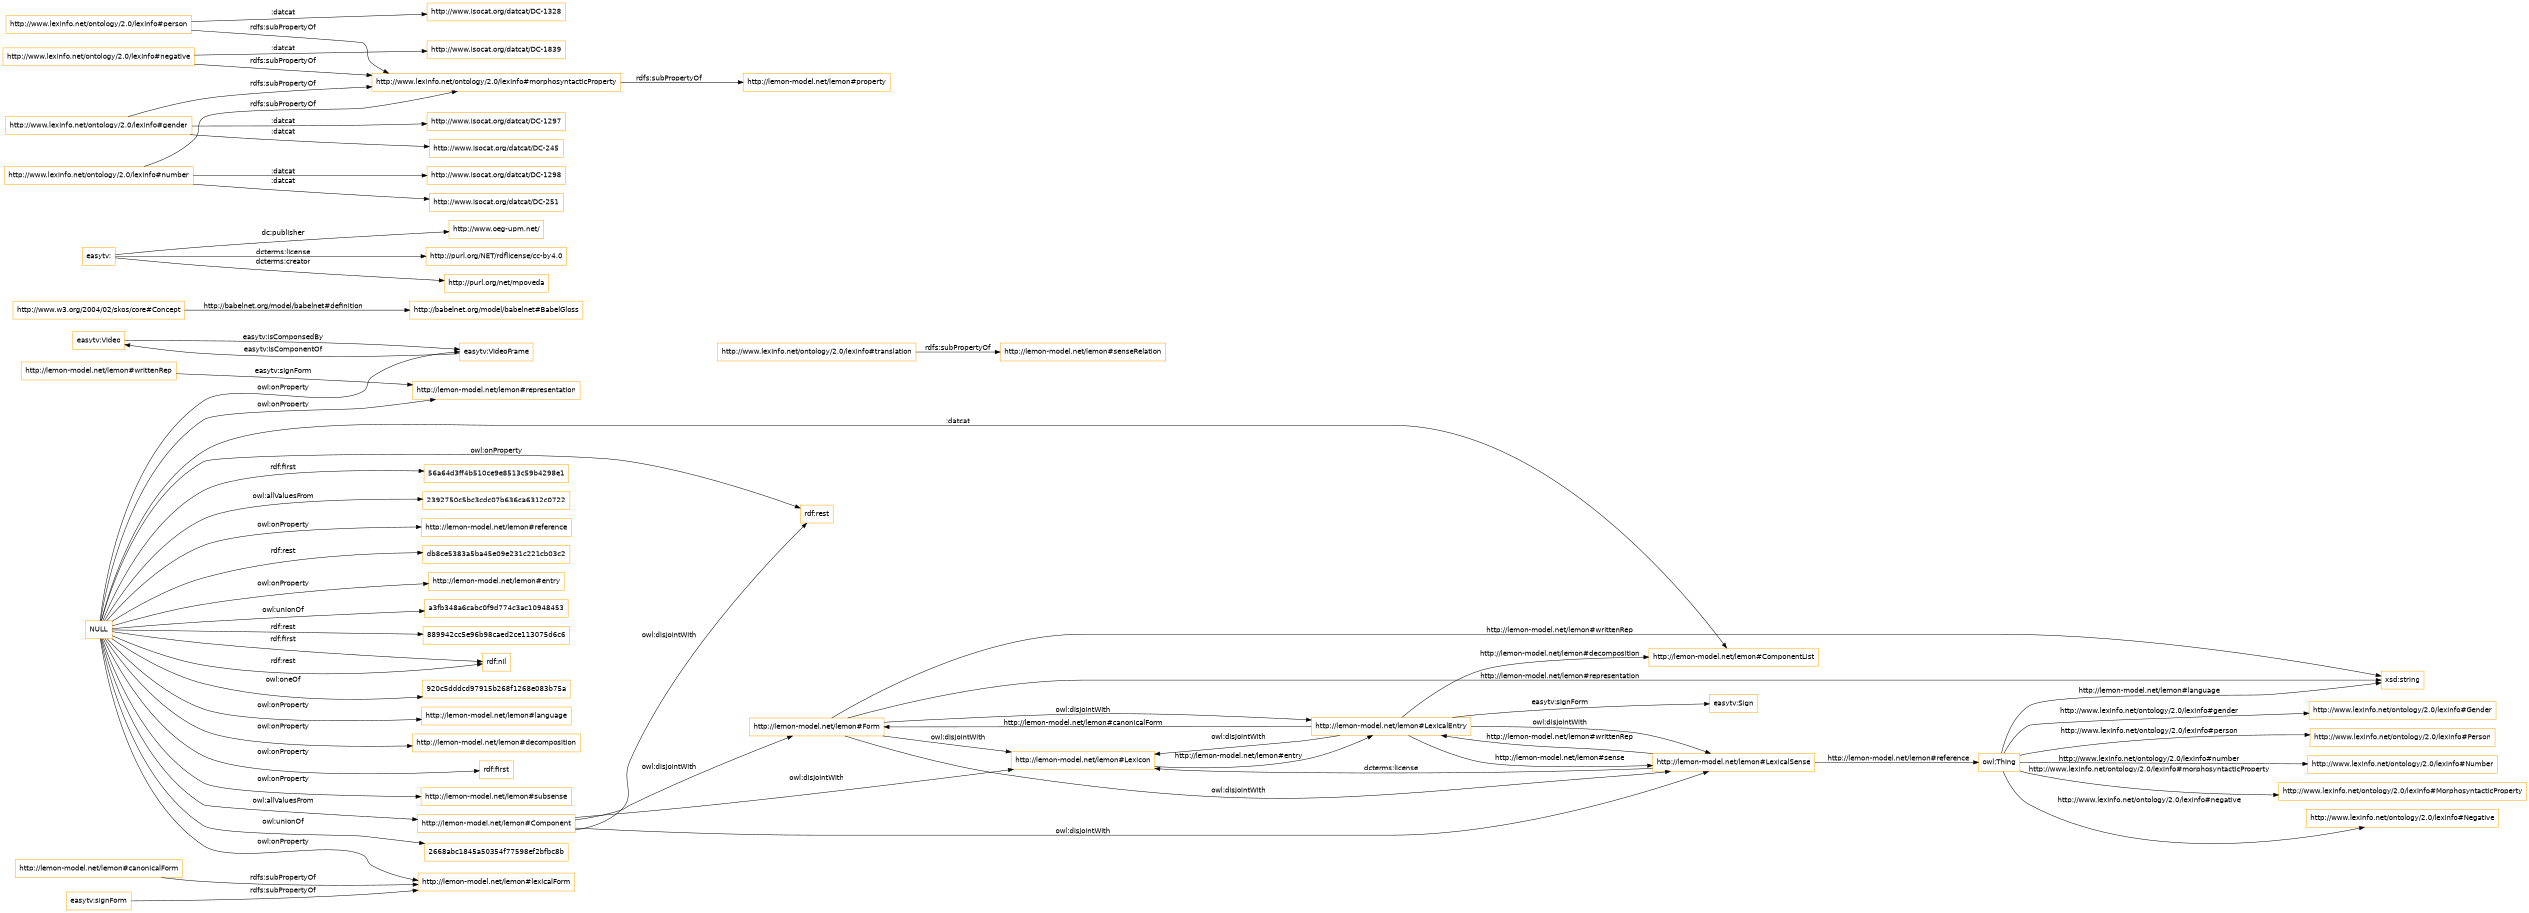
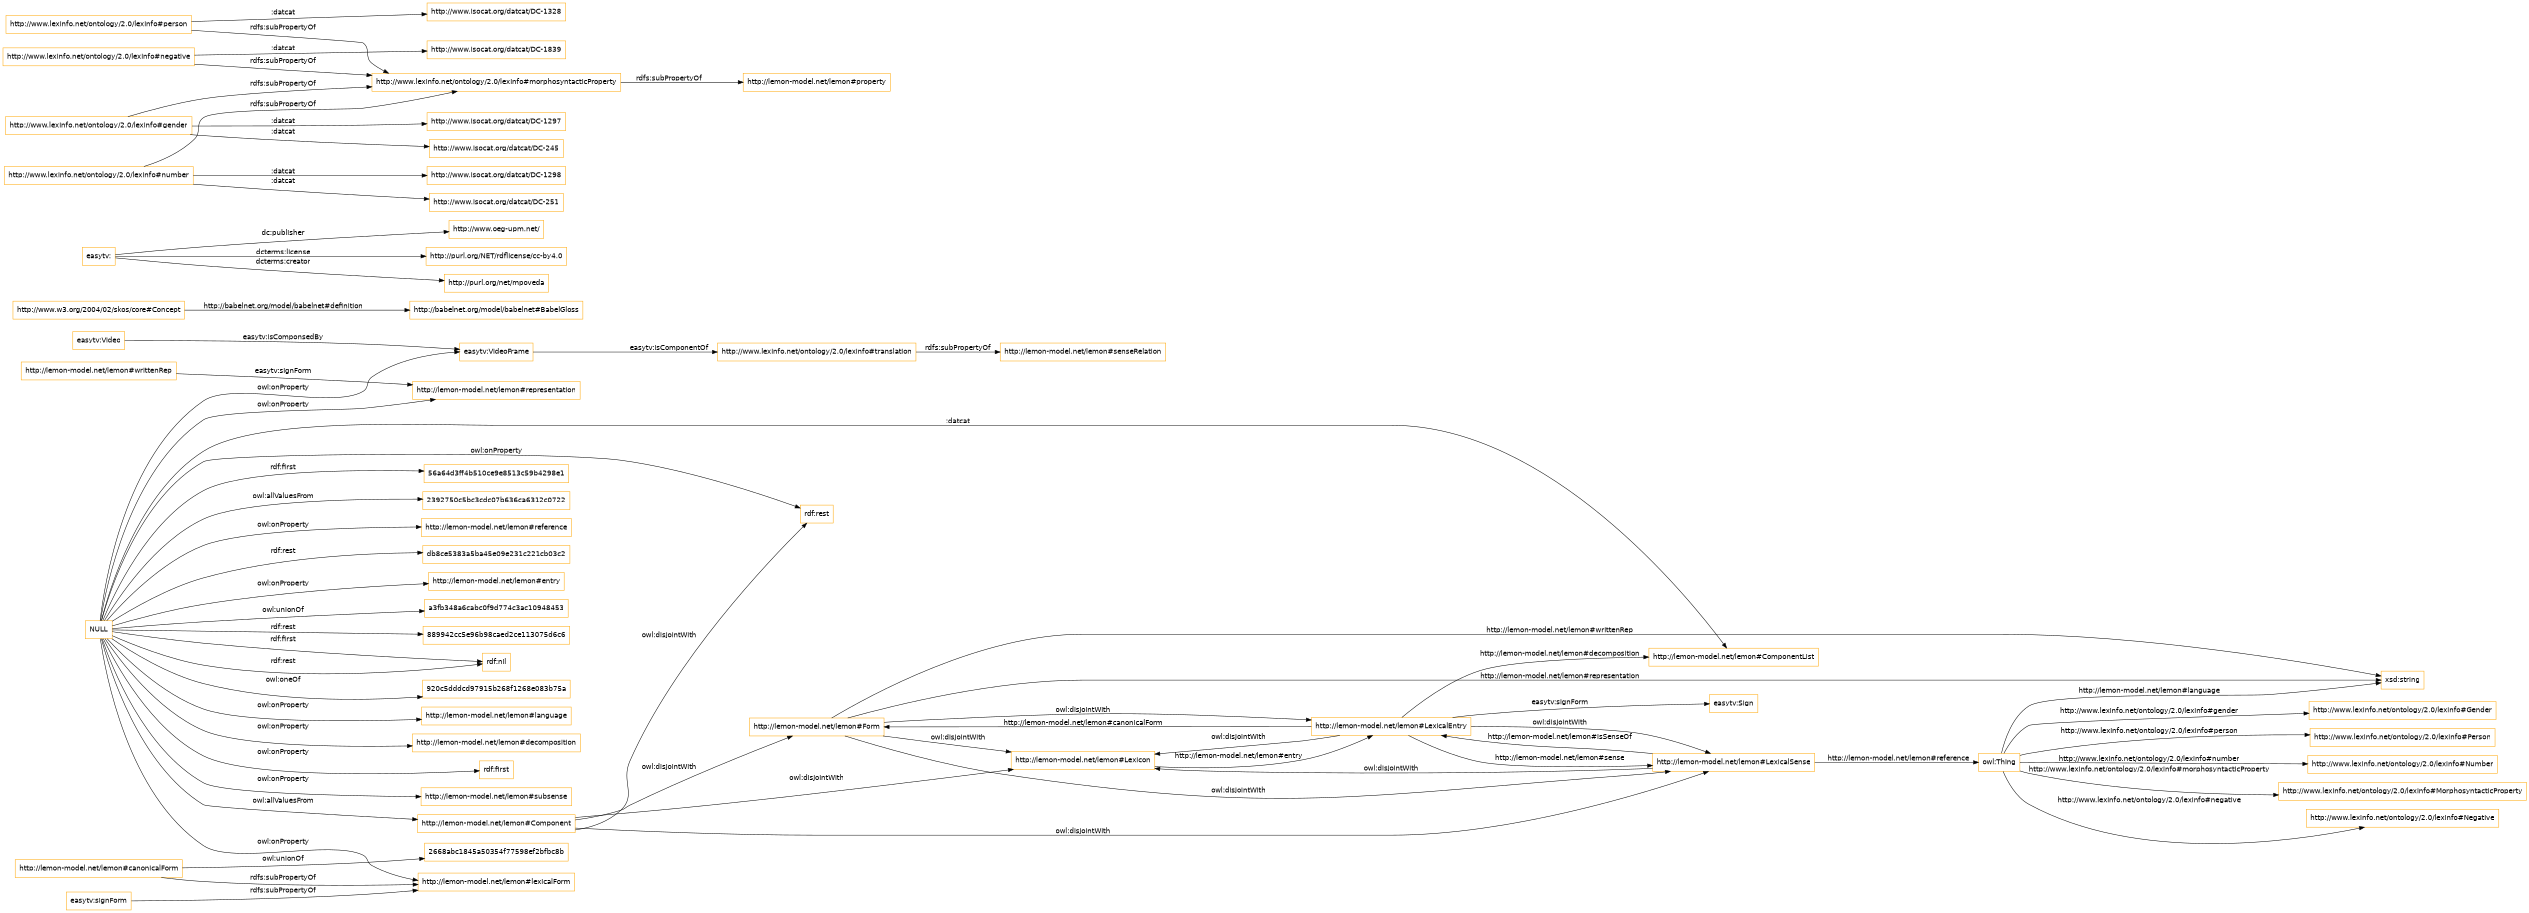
edge "easytv:VideoFrame" -> "easytv:Video": now "easytv:VideoFrame" -> "http://www.lexinfo.net/ontology/2.0/lexinfo#translation"
edge "http://lemon-model.net/lemon#LexicalSense" -> "http://lemon-model.net/lemon#LexicalEntry": label "http://lemon-model.net/lemon#writtenRep" -> "http://lemon-model.net/lemon#isSenseOf"
edge "http://lemon-model.net/lemon#LexicalSense" -> "http://lemon-model.net/lemon#Lexicon": label "dcterms:license" -> "owl:disjointWith"
edge "NULL" -> "2668abc1845a50354f77598ef2bfbc8b": now "http://lemon-model.net/lemon#canonicalForm" -> "2668abc1845a50354f77598ef2bfbc8b"
